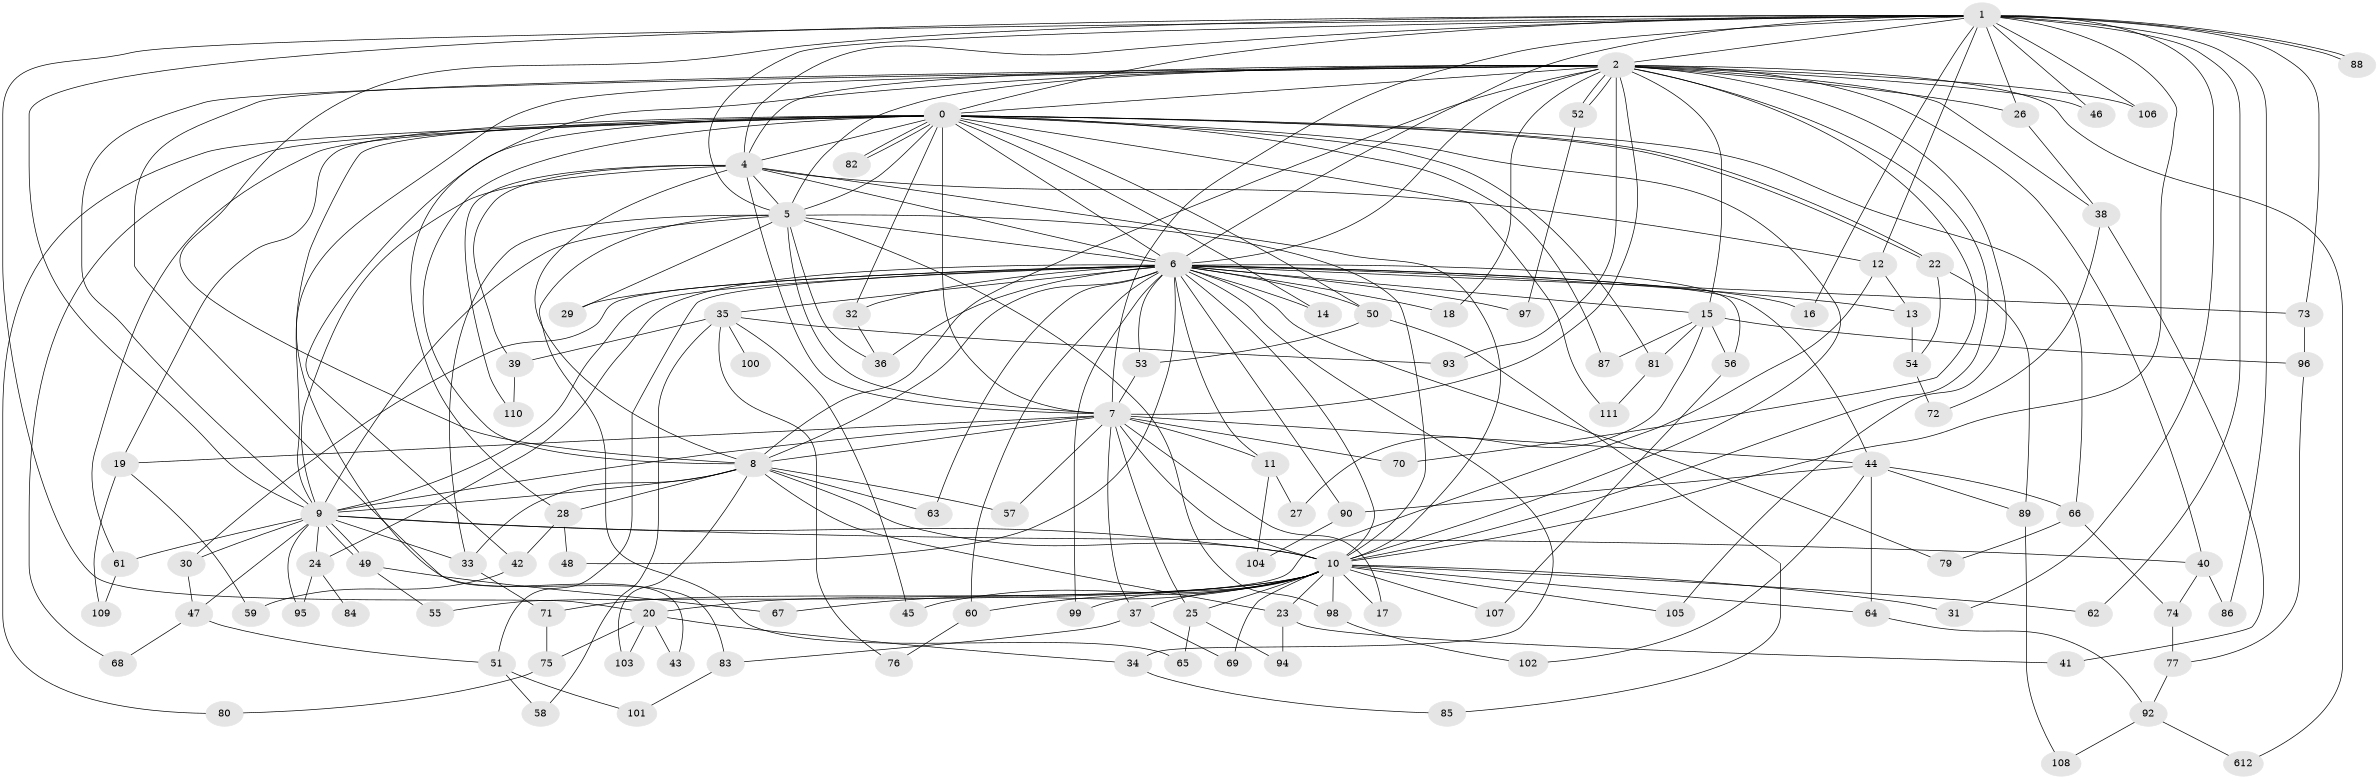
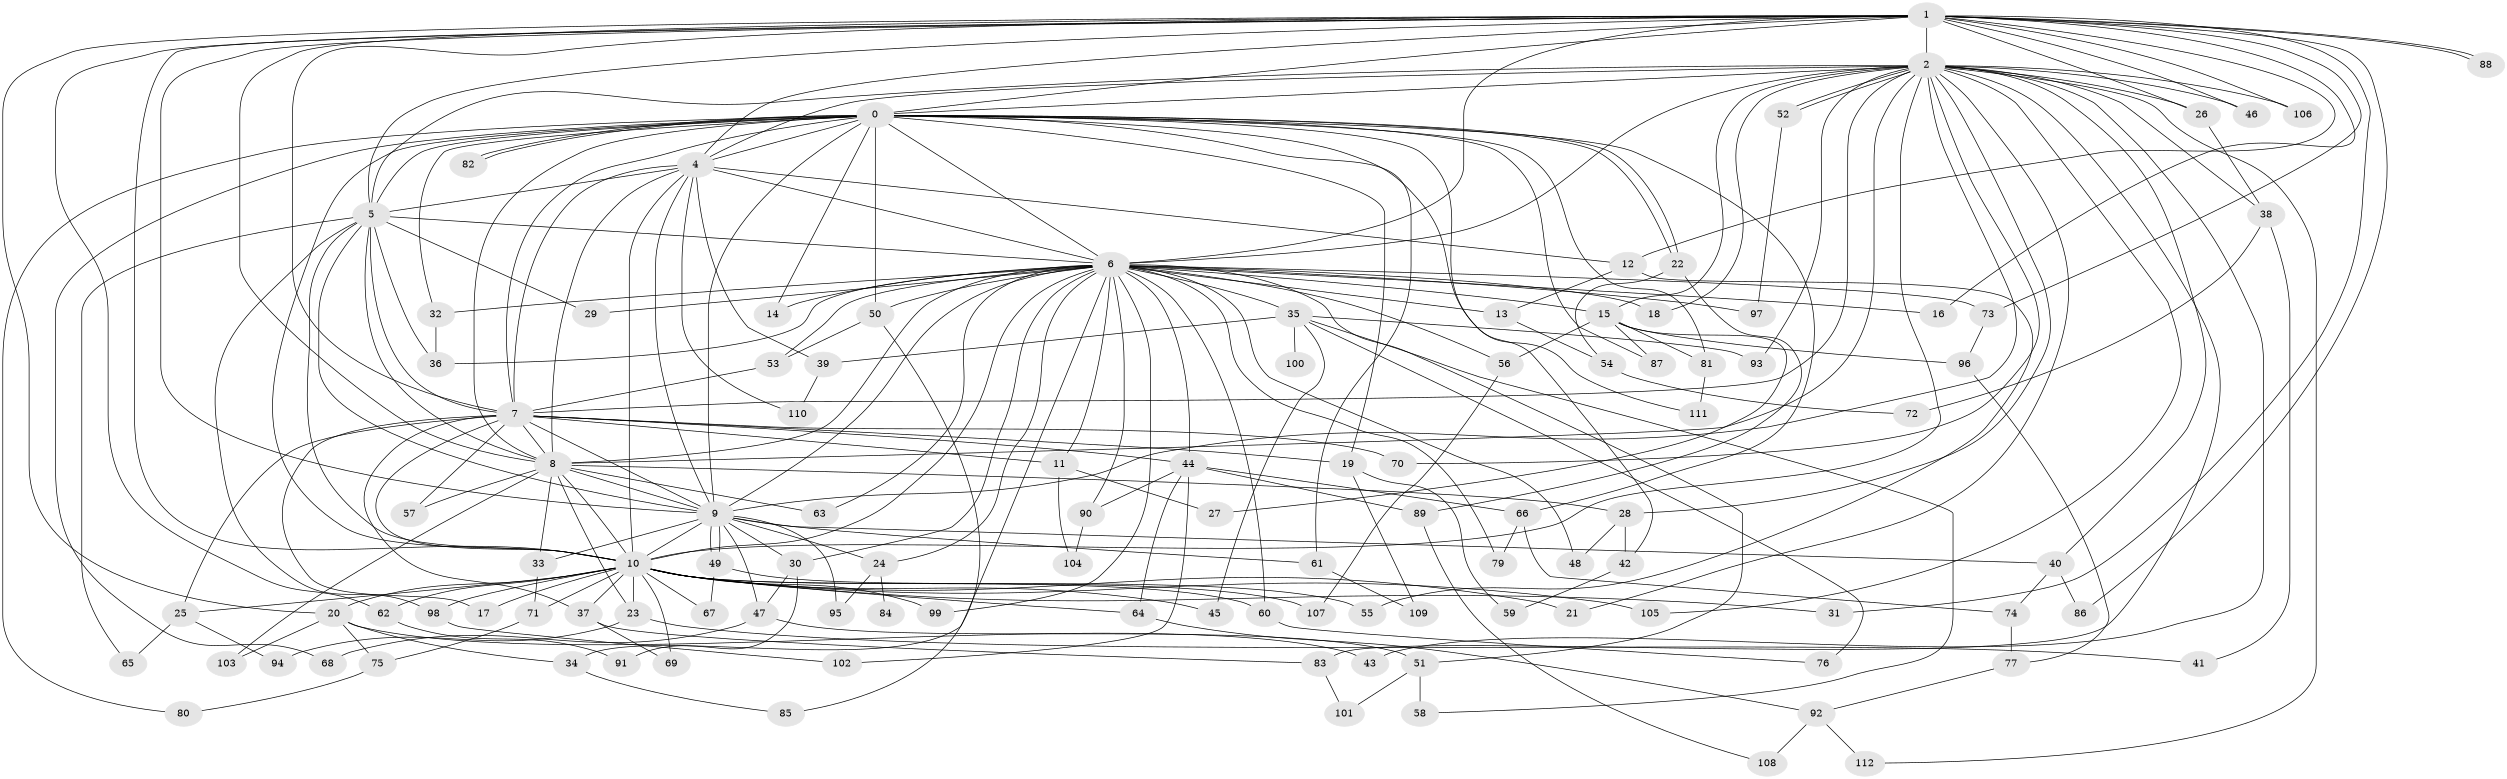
edge "5" -- "33": now "5" -- "8"
node "21": added
node "91": added
node "612": label "612" -> "112"
